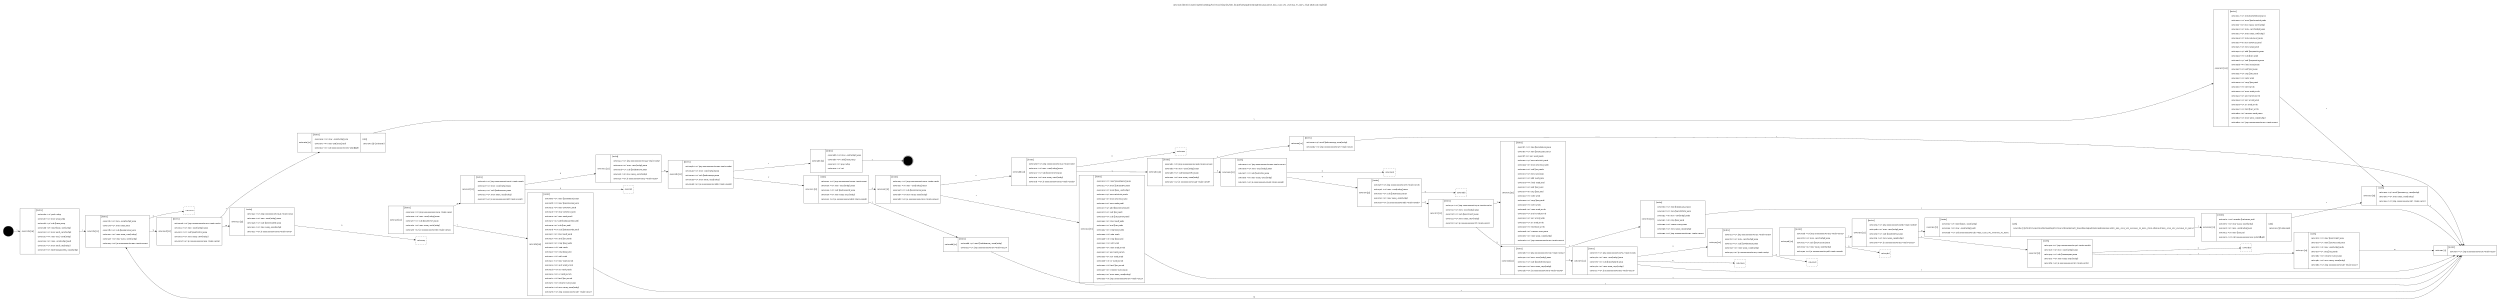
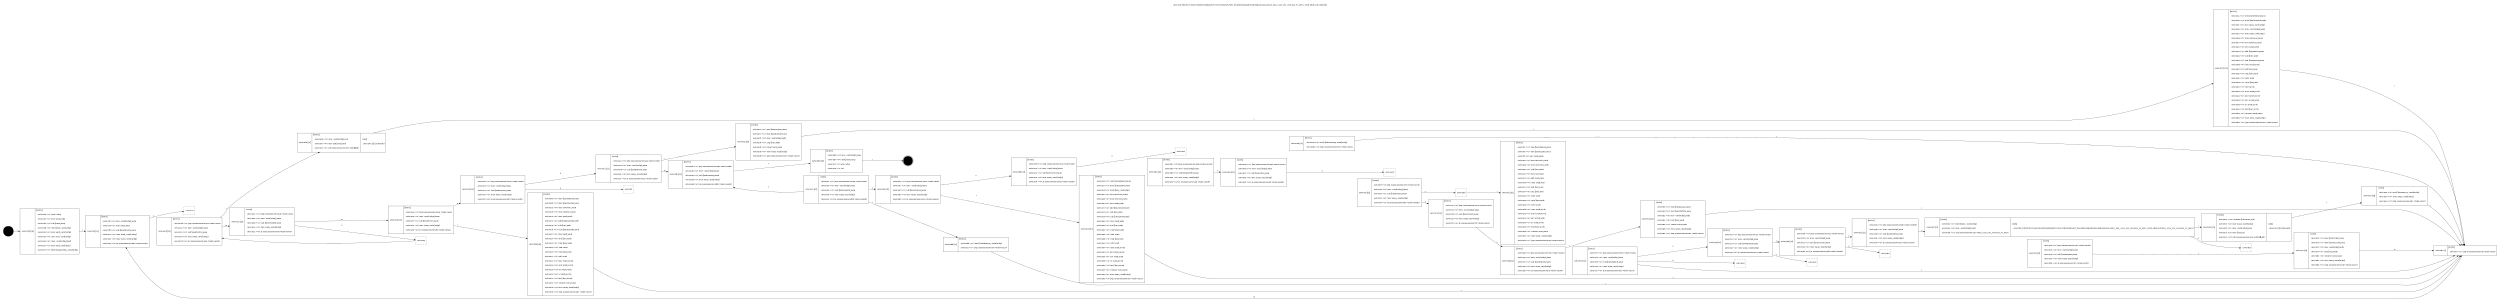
edge "0x401855 [102]" -> "0x401959 [18]": now "0x401855 [102]" -> "0x401af1 [5]"
node "0x4018c7 [27]": added
edge "0x4016d3 [22]" -> "0x401aaf [12]": removed, label "1"
edge "0x4016bd [22]" -> "0x4016d3 [22]": removed, label "5"
edge "0x40167b [22]" -> "0x401691 [22]": reversed
edge "0x4016e9 [22]" -> "0x4016ff [22]": removed, label "4"
edge "0x401715 [22]" -> "0x4017f5 [83]": now "0x4019db" -> "0x4017f5 [83]"
edge "0x401623 [22]" -> "0x401639 [22]": added, label "10"
edge "0x4015f6 [23]" -> "0x40160d [22]": now "0x4019e7" -> "0x40160d [22]"
edge "0x401757 [22]" -> "0x40176d [25]": added, label "2"
edge "0x401786 [25]" -> "0x40179f [25]": removed, label "1"
edge "0x40179f [25]" -> "0x4017b8": now "0x401933 [15]" -> "0x4017b8"
edge "0x40172b [22]" -> "0x401741 [22]": removed, label "2"
